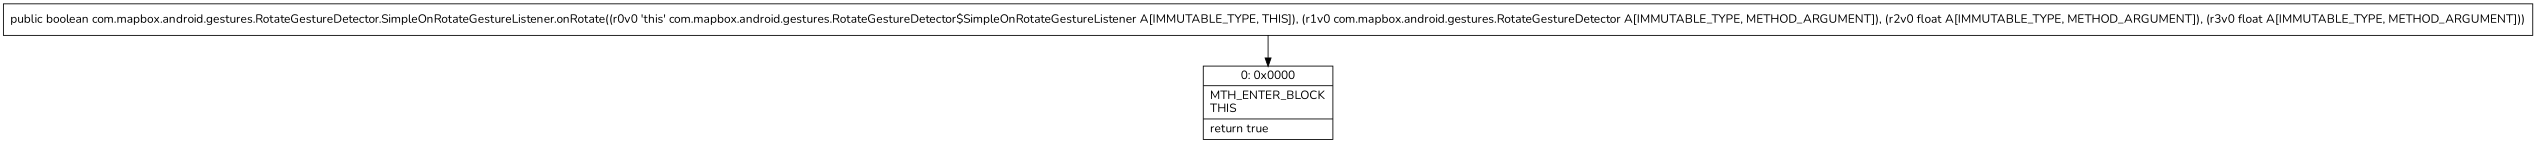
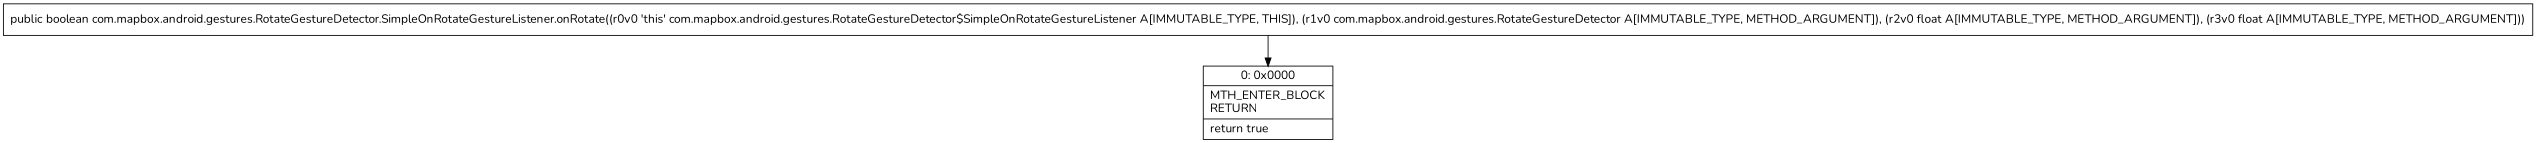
node "0: 0x0000": text "THIS" -> "RETURN"
